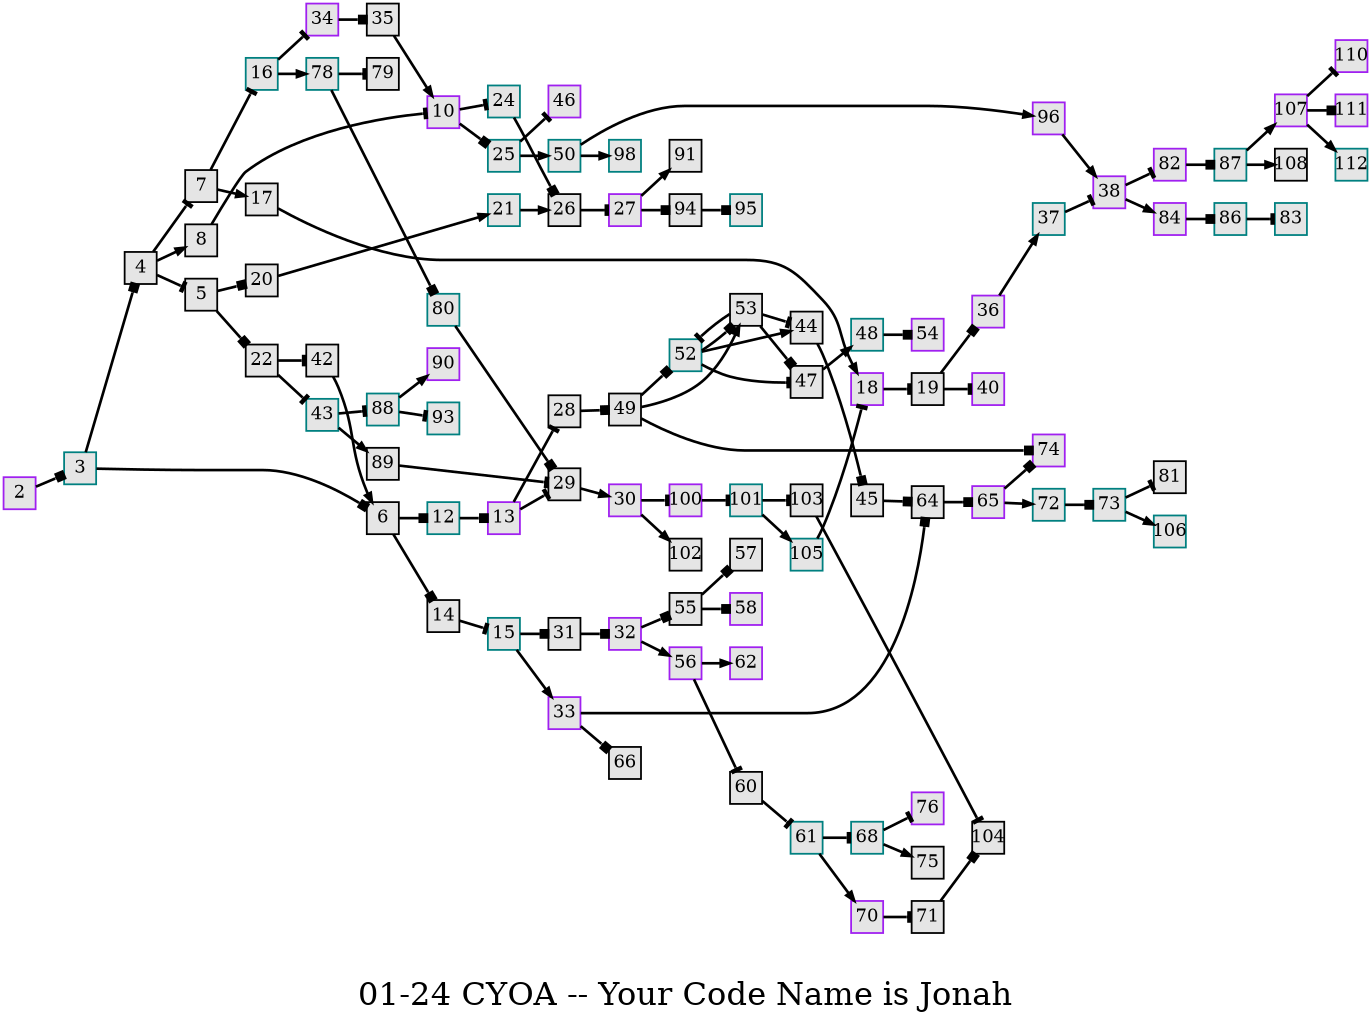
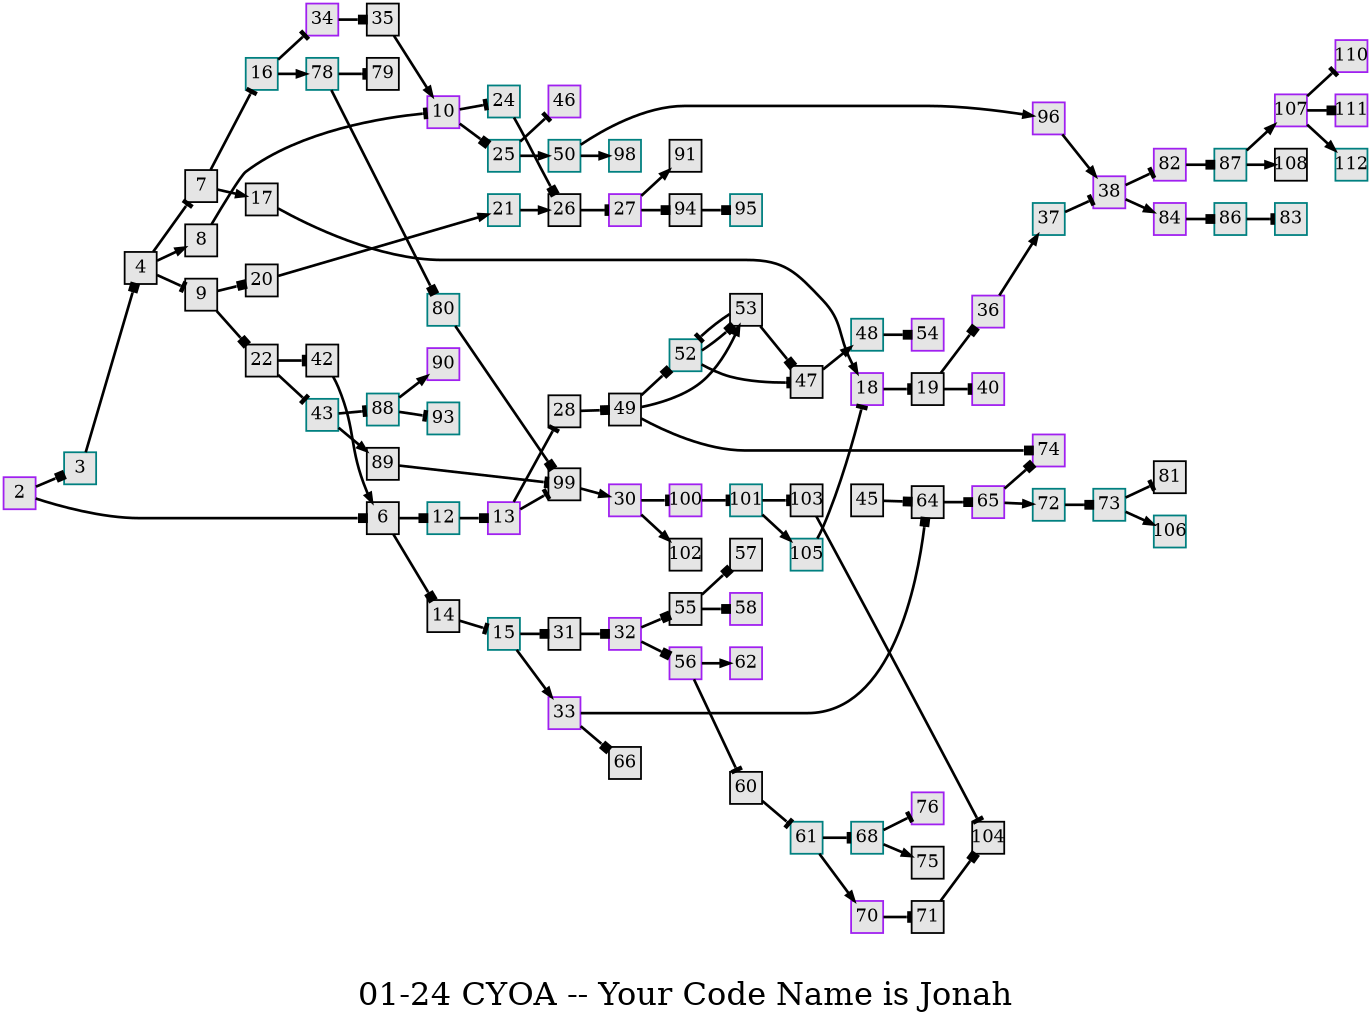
node "5": label "5" -> "9"
node "44": removed
edge "3" -> "6": now "2" -> "6"
node "29": label "29" -> "99"
edge "32" -> "56": arrowhead normal -> box
